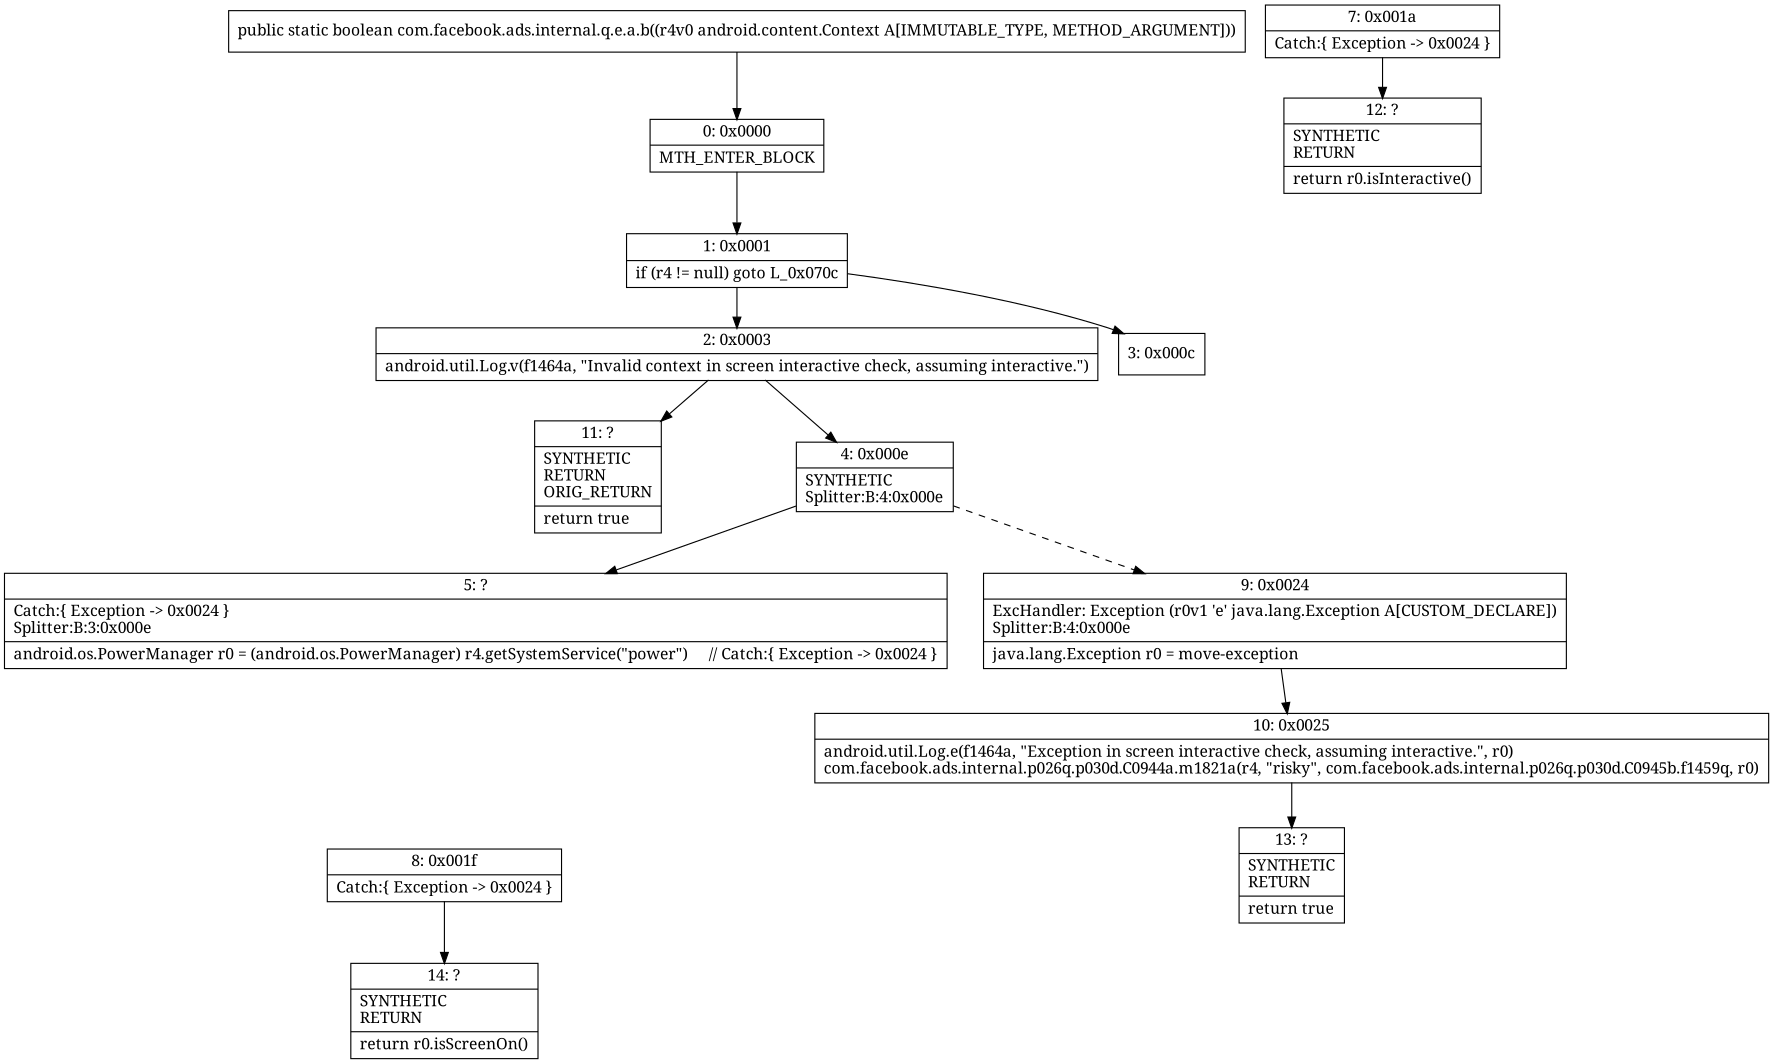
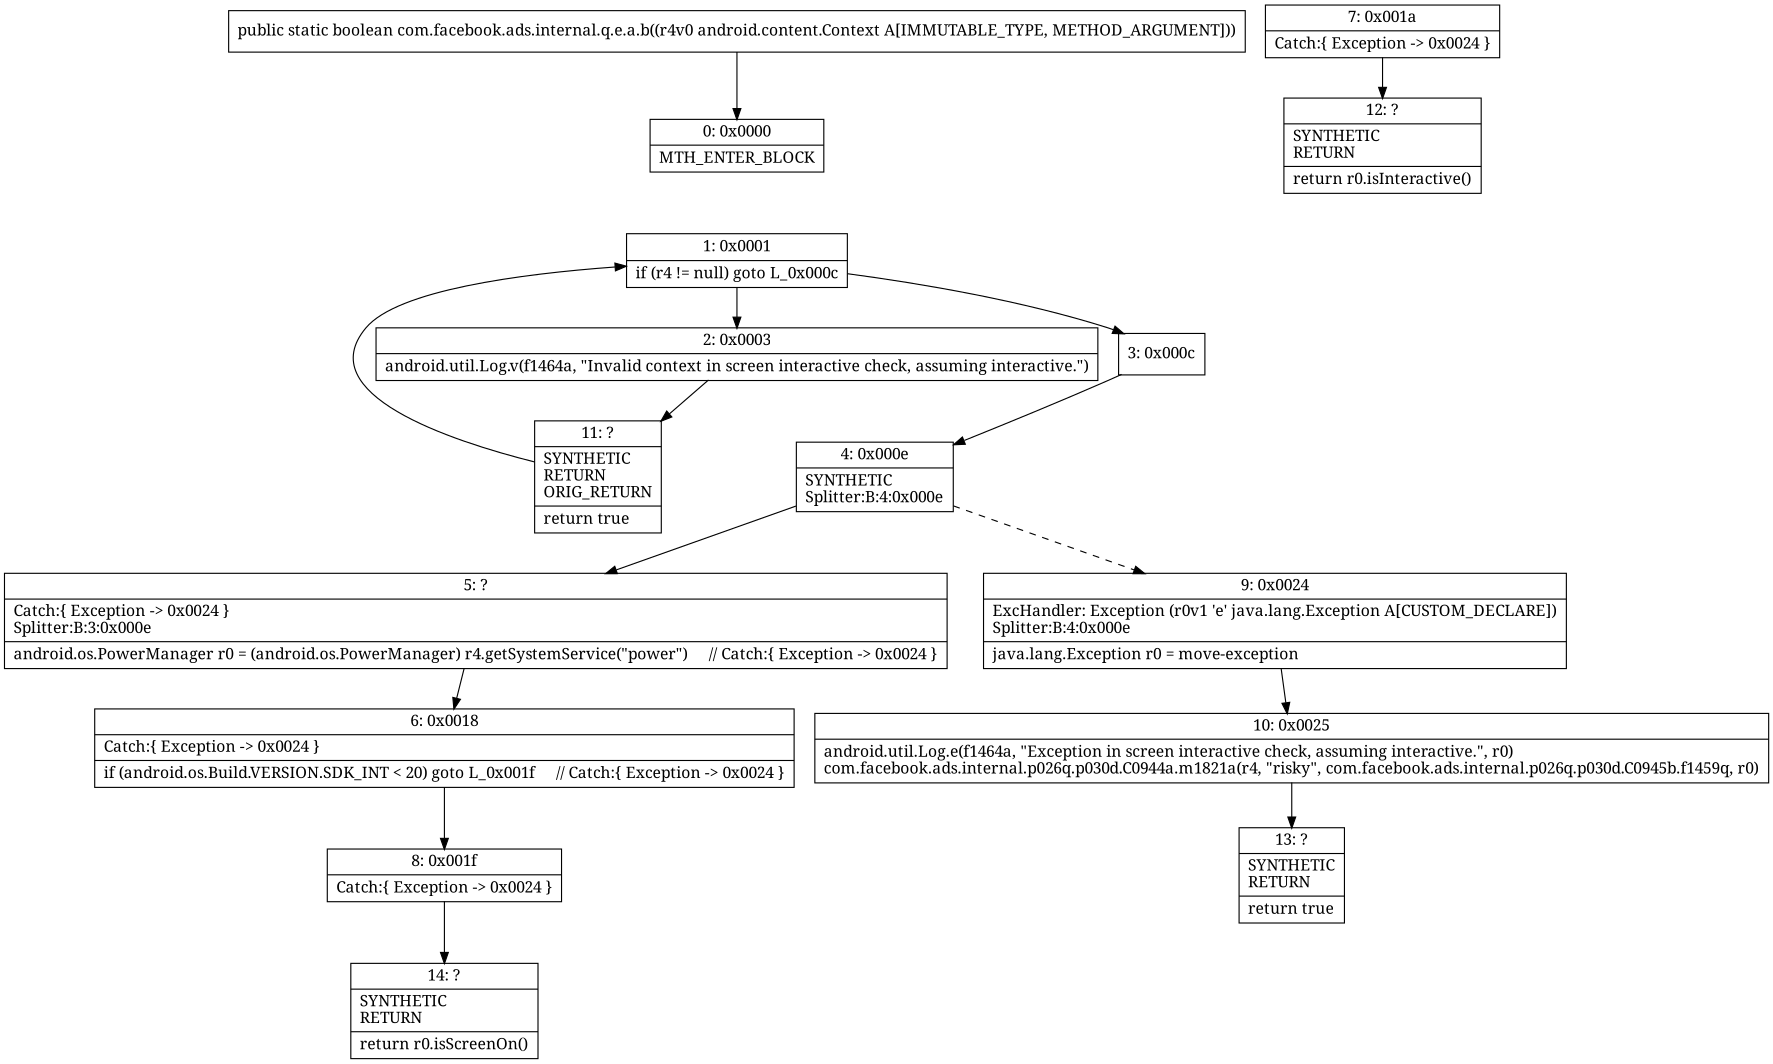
edge "0: 0x0000" -> "1: 0x0001": now "11: ?" -> "1: 0x0001"
node "1: 0x0001": text "if (r4 != null) goto L_0x070c" -> "if (r4 != null) goto L_0x000c"
edge "2: 0x0003" -> "4: 0x000e": now "3: 0x000c" -> "4: 0x000e"
node "6: 0x0018": added
